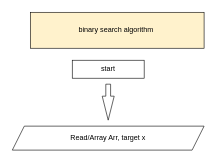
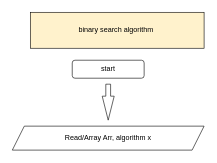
node "start": shape rectangle -> rounded rectangle
node "Read/Array Arr, target x": label "Read/Array Arr, target x" -> "Read/Array Arr, algorithm x"
